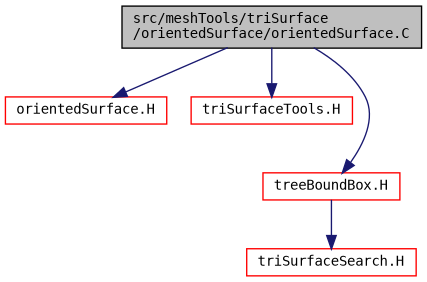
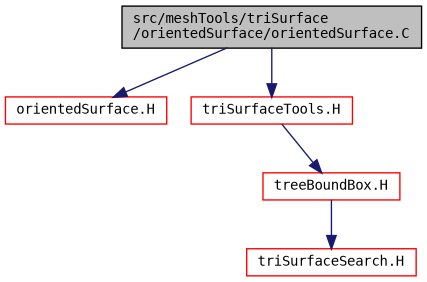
edge "src/meshTools/triSurface /orientedSurface/orientedSurface.C" -> "treeBoundBox.H": now "triSurfaceTools.H" -> "treeBoundBox.H"
